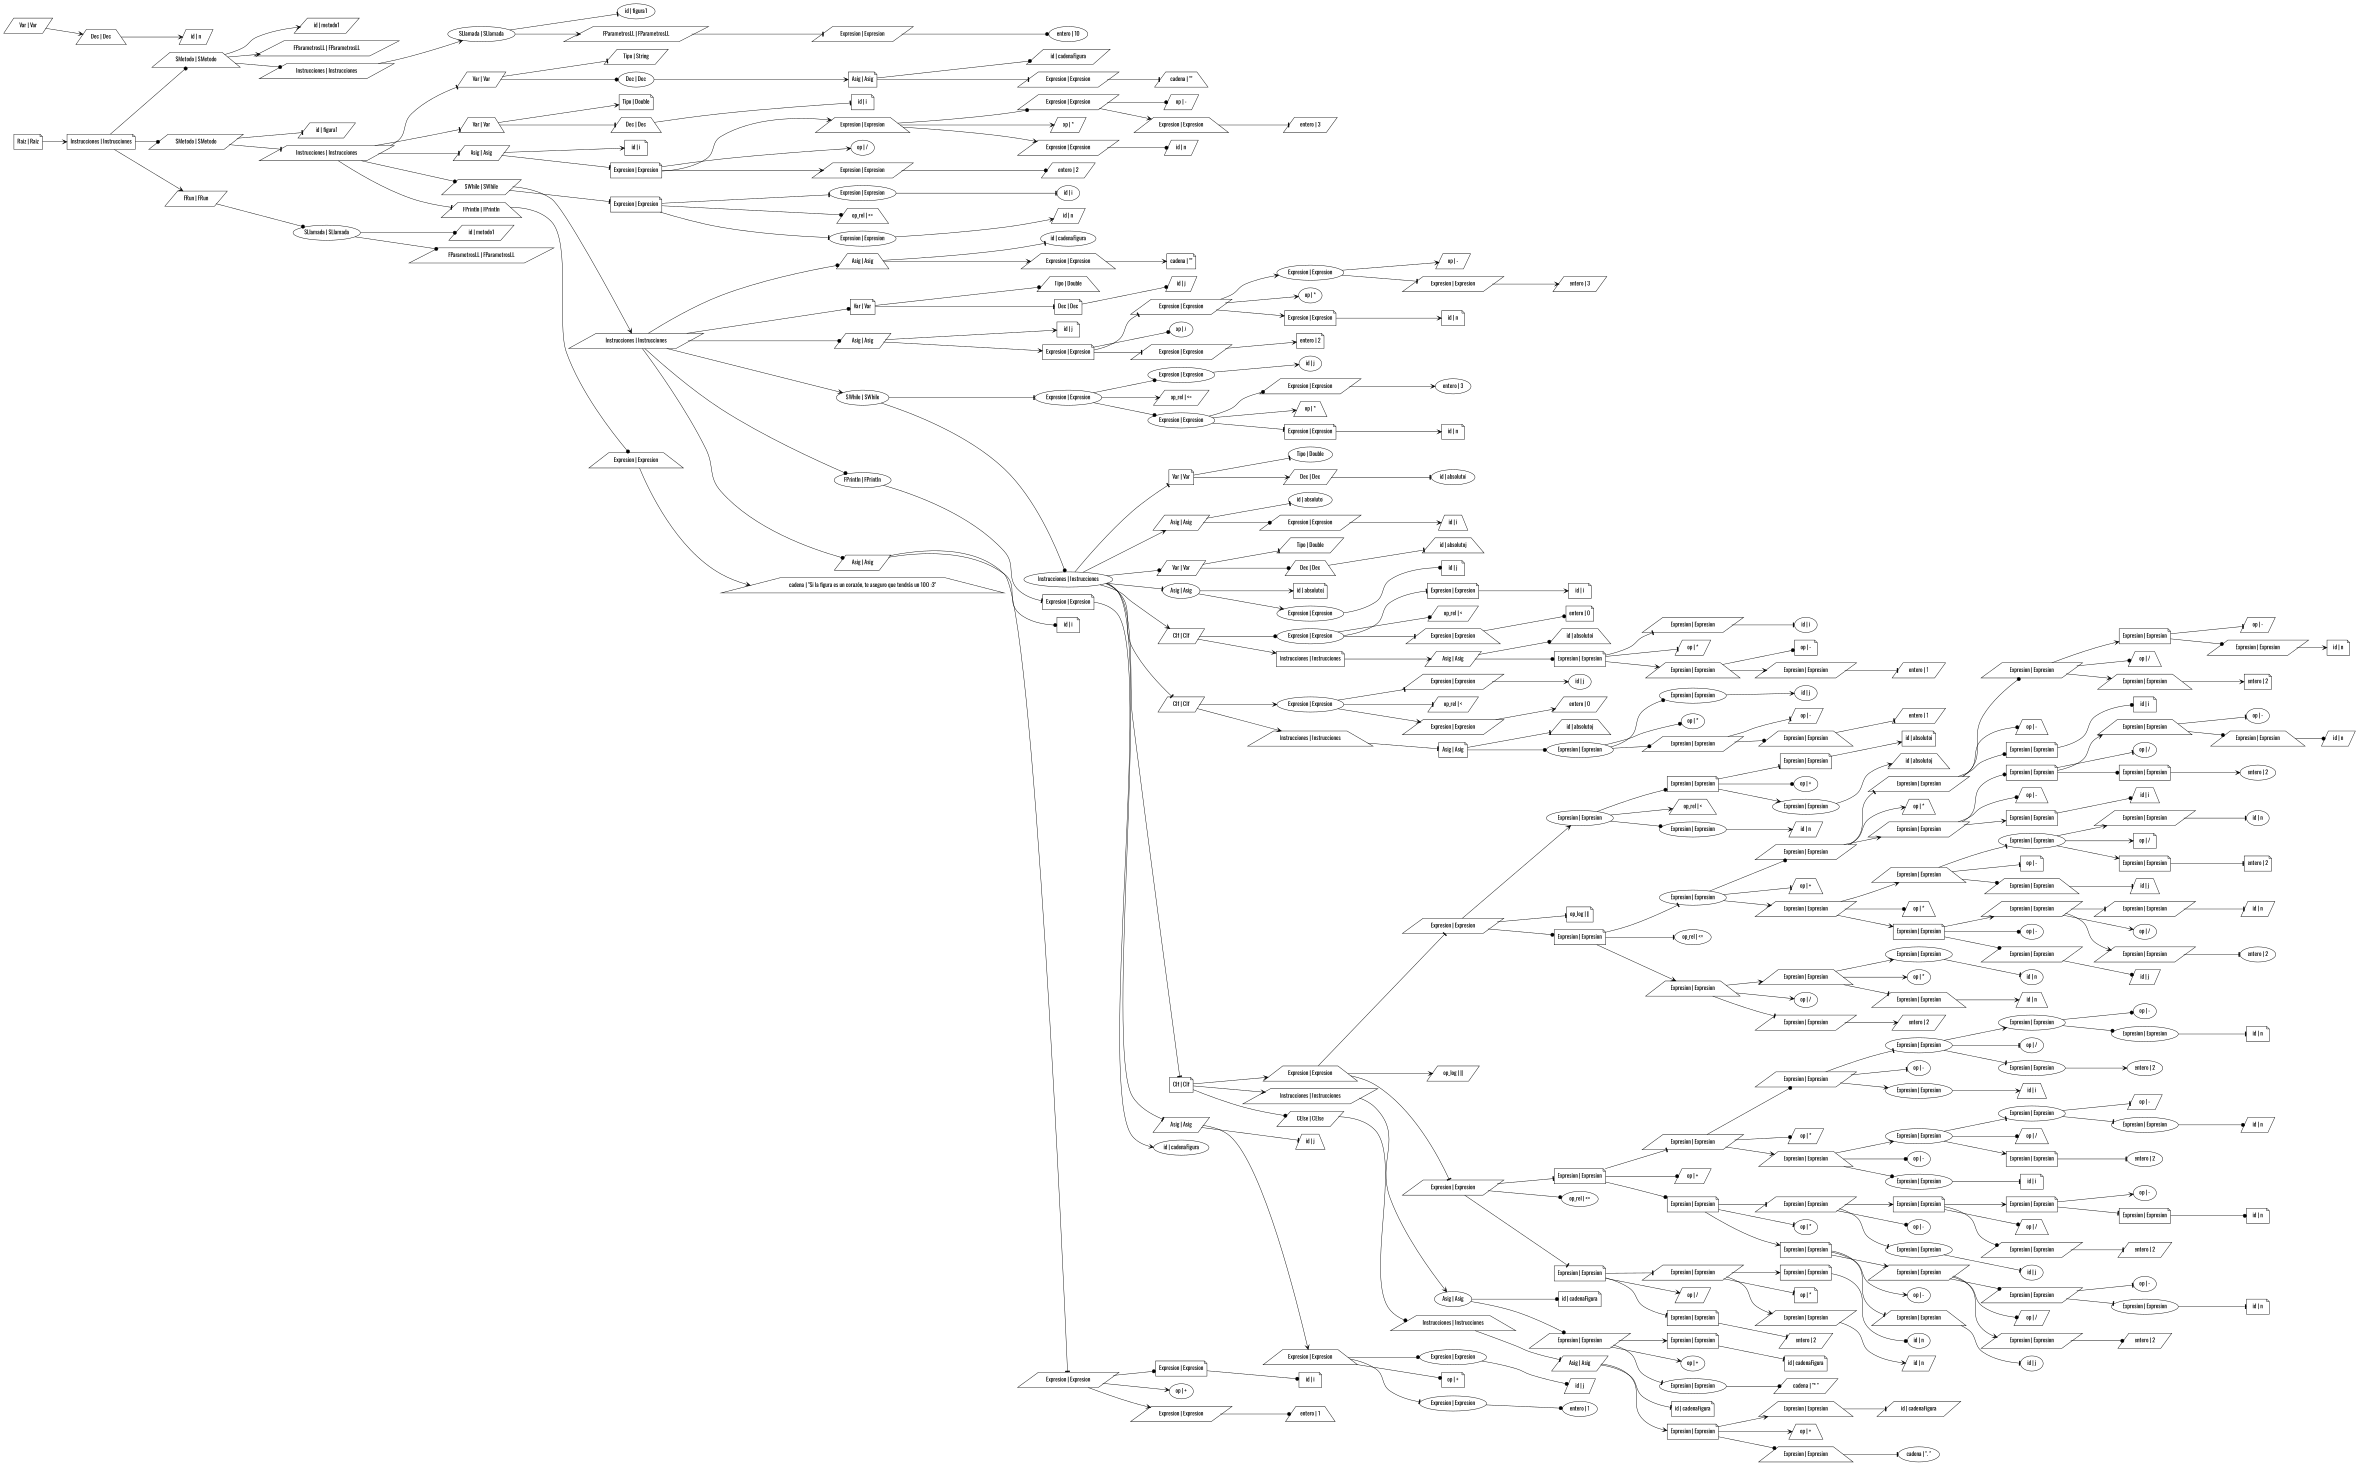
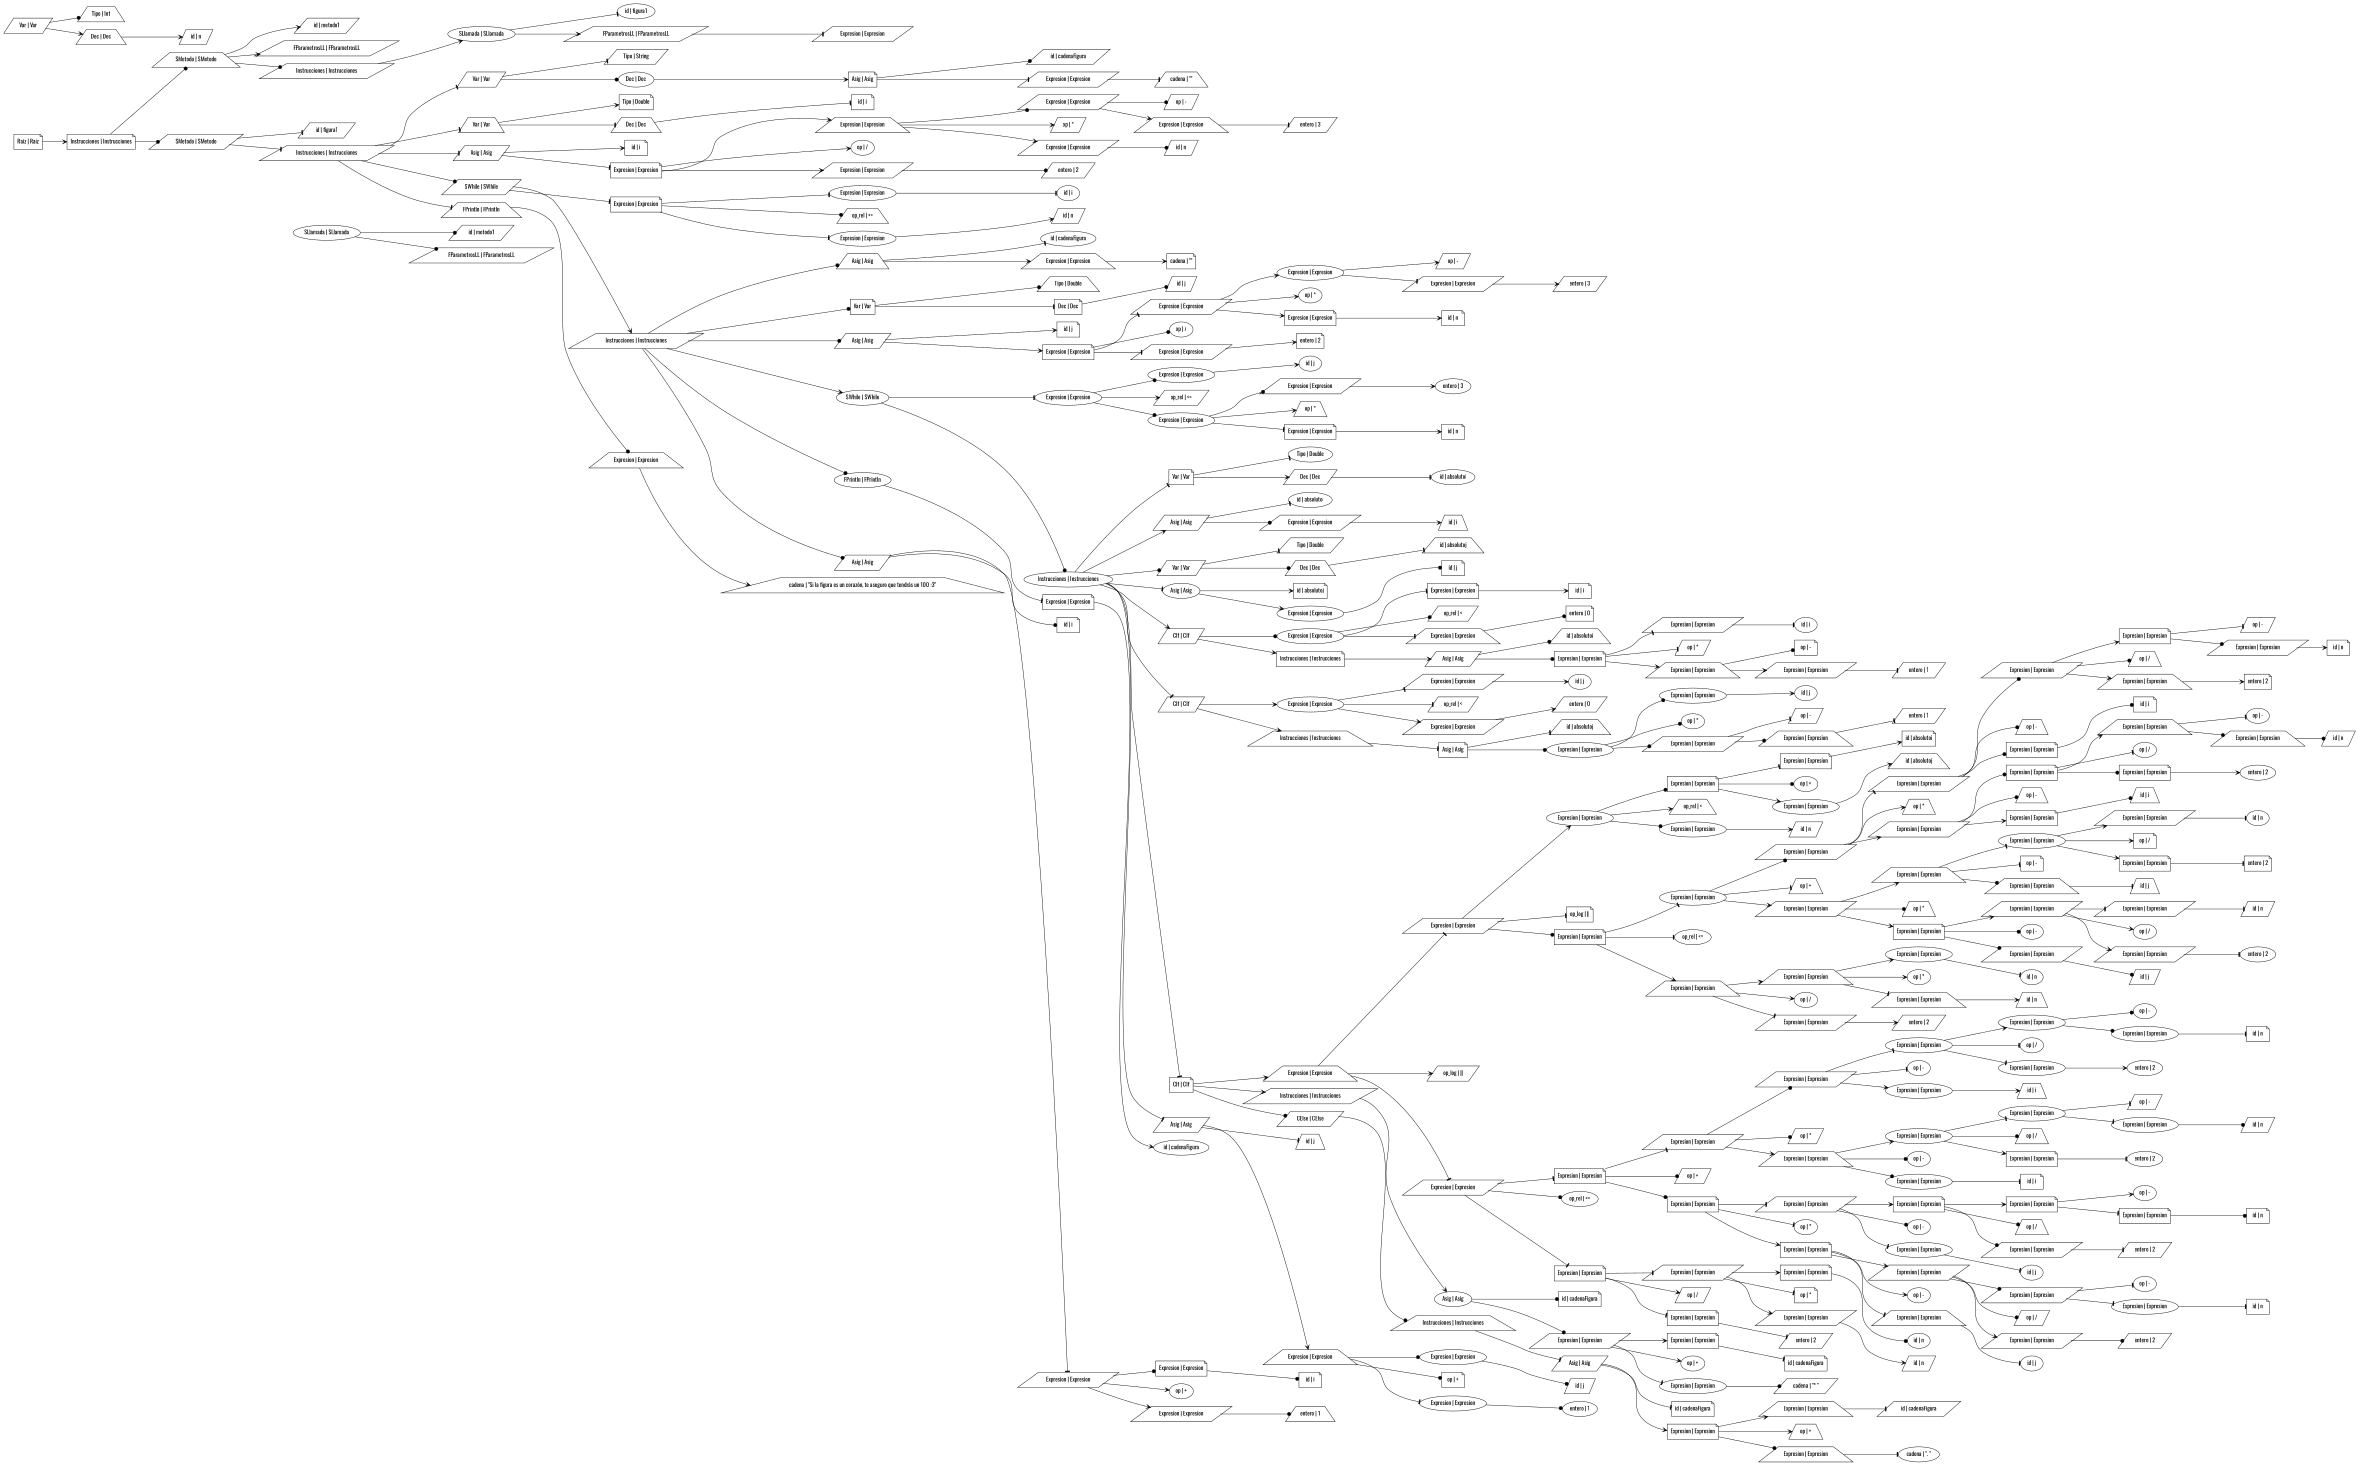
node "Tipo | Int": added
node "entero | 10": removed
node "FRun | FRun": removed
